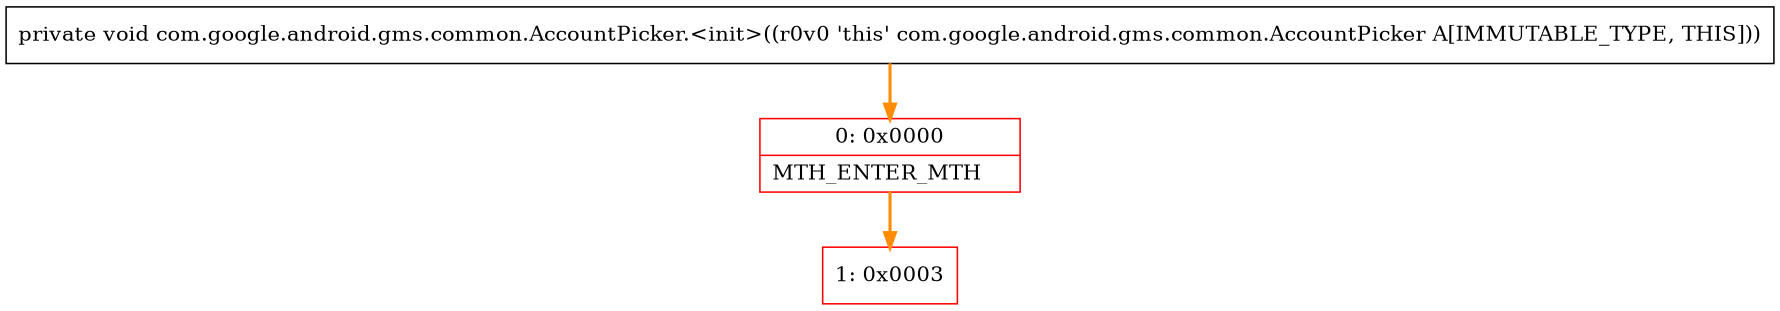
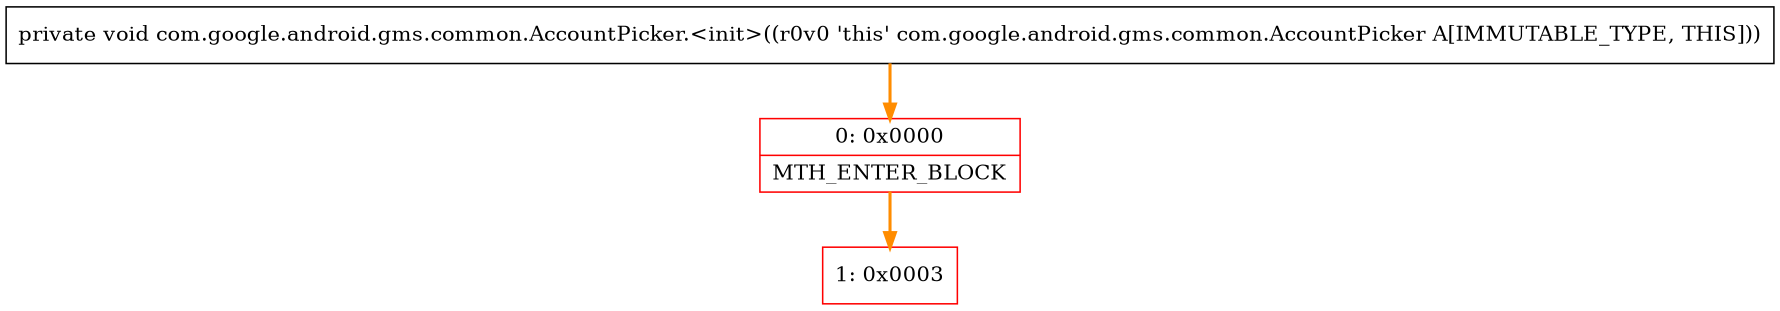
node "0: 0x0000": text "MTH_ENTER_MTH" -> "MTH_ENTER_BLOCK"
